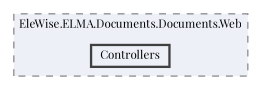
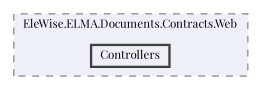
cluster "EleWise.ELMA.Documents.Documents.Web": label "EleWise.ELMA.Documents.Documents.Web" -> "EleWise.ELMA.Documents.Contracts.Web"
